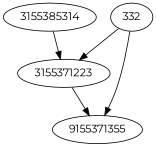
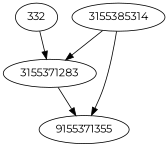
edge "332" -> "9155371355": now "3155385314" -> "9155371355"
node "3155371223": label "3155371223" -> "3155371283"
